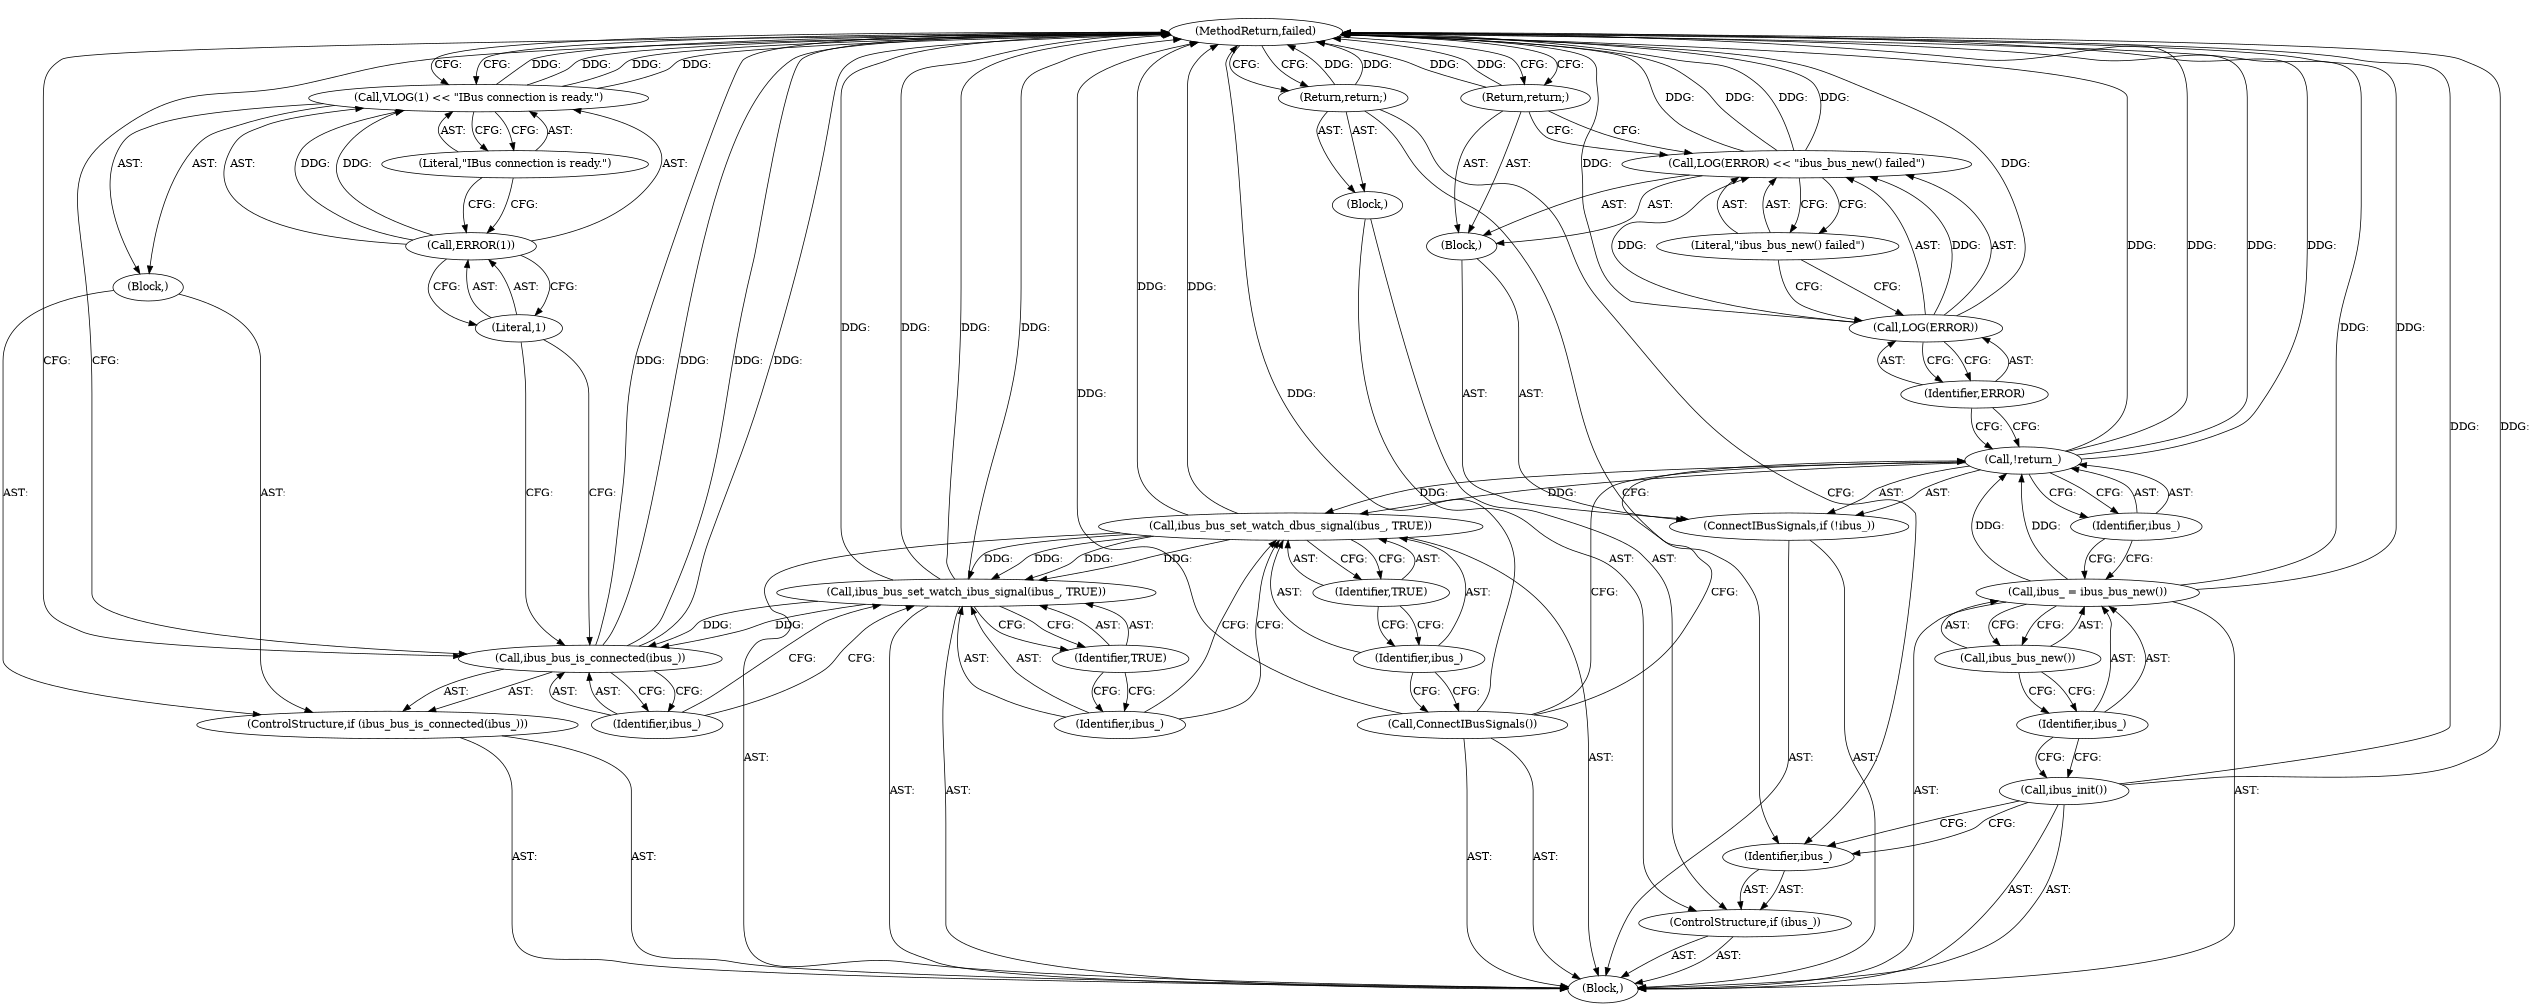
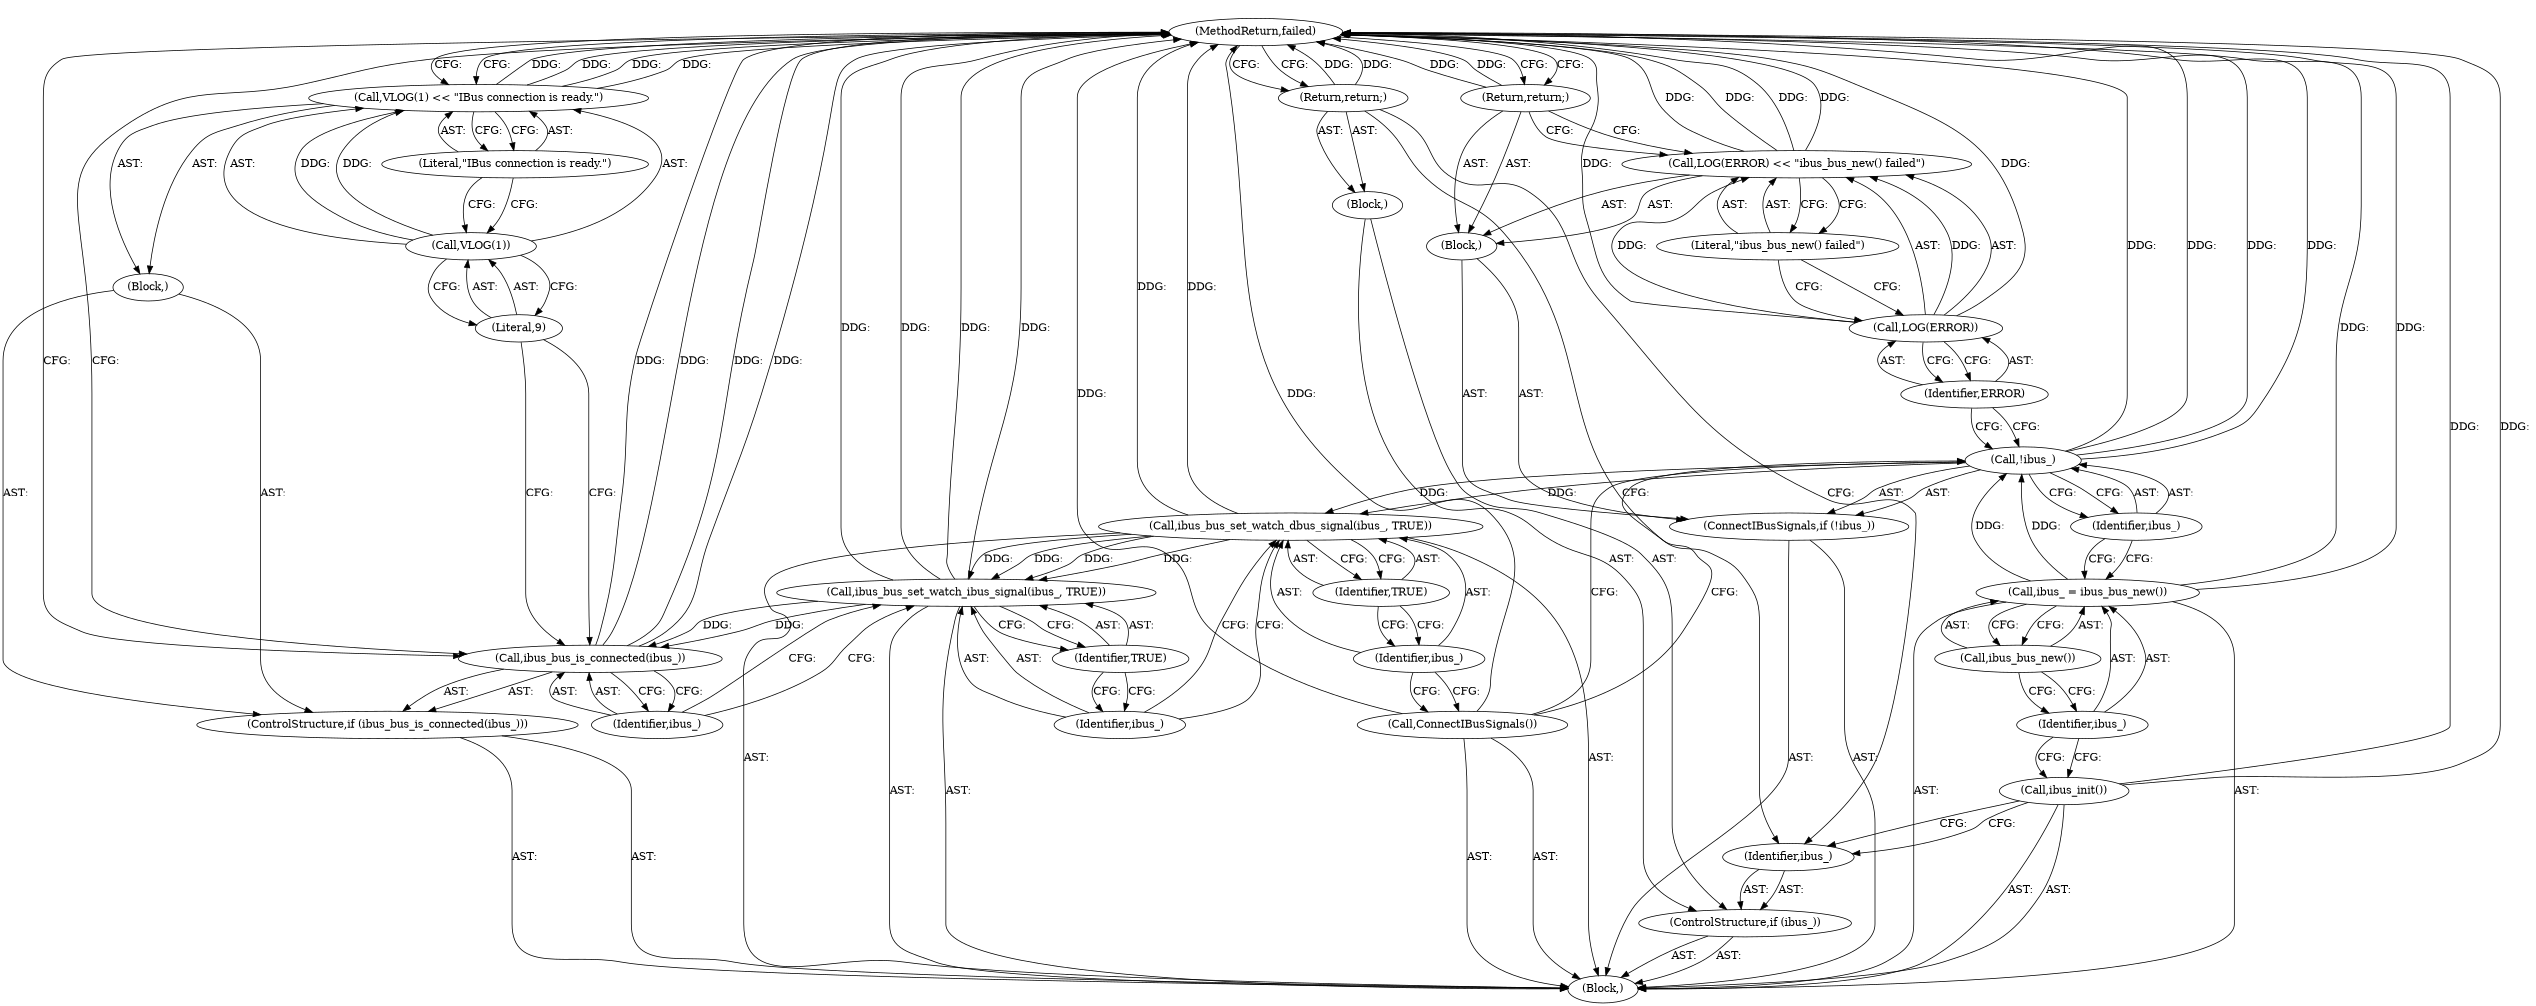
node "(Call,ERROR(1))": label "(Call,ERROR(1))" -> "(Call,VLOG(1))"
node "(Literal,1)": label "(Literal,1)" -> "(Literal,9)"
node "(Call,!return_)": label "(Call,!return_)" -> "(Call,!ibus_)"
